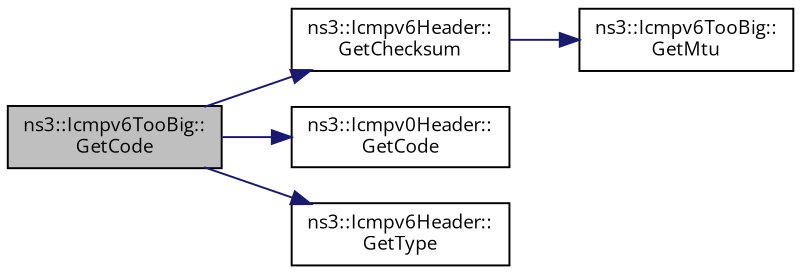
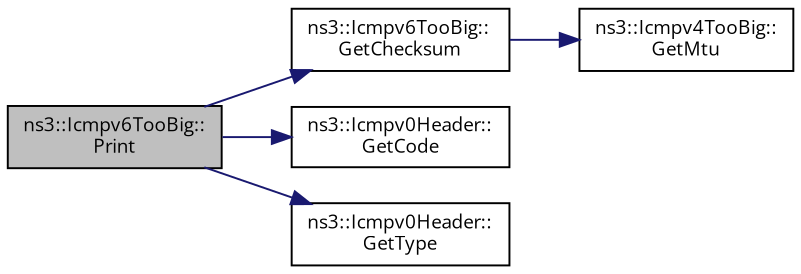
node "ns3::Icmpv6Header:: GetChecksum": label "ns3::Icmpv6Header:: GetChecksum" -> "ns3::Icmpv6TooBig:: GetChecksum"
node "ns3::Icmpv6TooBig:: GetMtu": label "ns3::Icmpv6TooBig:: GetMtu" -> "ns3::Icmpv4TooBig:: GetMtu"
node "ns3::Icmpv6TooBig:: GetCode": label "ns3::Icmpv6TooBig:: GetCode" -> "ns3::Icmpv6TooBig:: Print"
node "ns3::Icmpv6Header:: GetType": label "ns3::Icmpv6Header:: GetType" -> "ns3::Icmpv0Header:: GetType"
